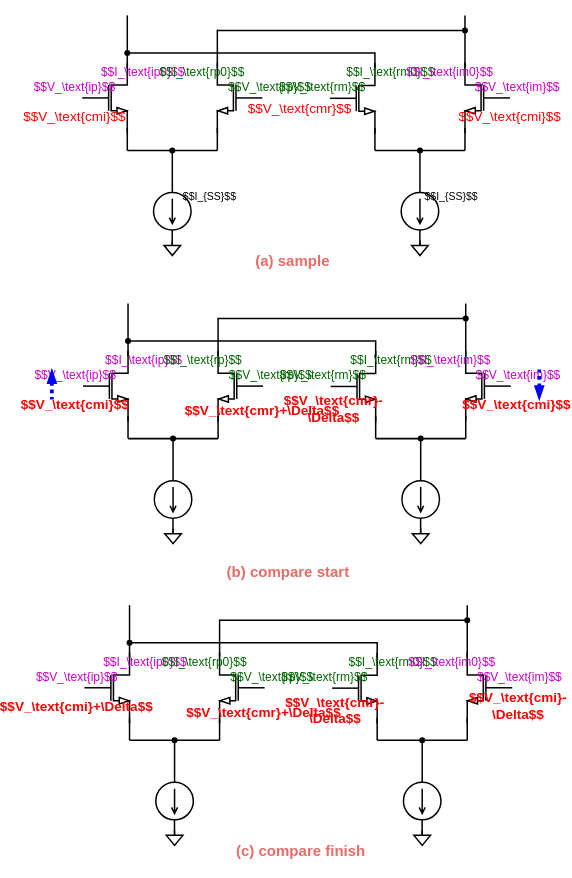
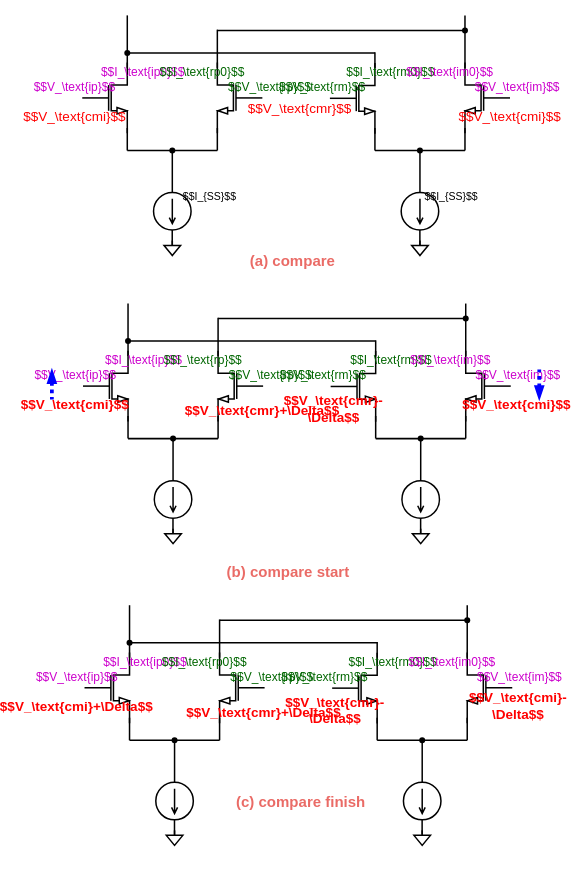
node "(a) sample": label "(a) sample" -> "(a) compare"
node "(c) compare finish": moved (301, 850) -> (301, 801)
